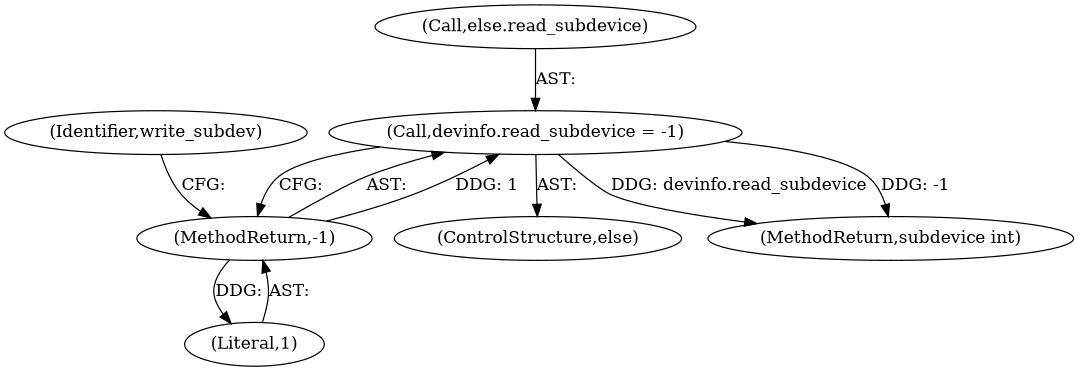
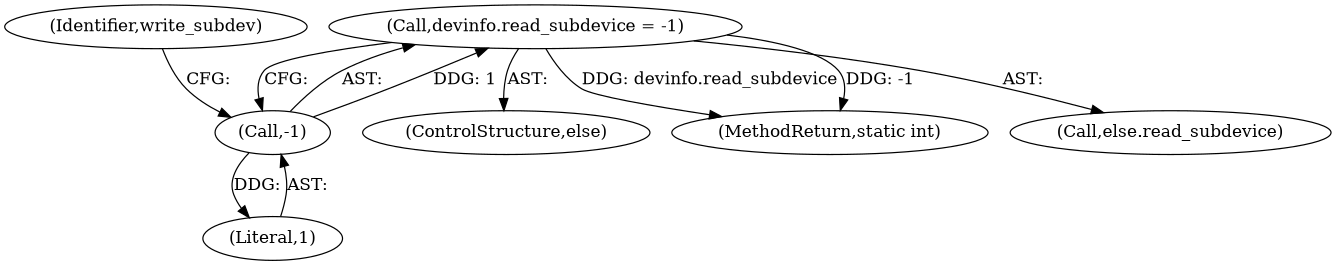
edge "(Call,else.read_subdevice)" -> "(Call,devinfo.read_subdevice = -1)": reversed
node "(MethodReturn,-1)": label "(MethodReturn,-1)" -> "(Call,-1)"
node "(MethodReturn,subdevice int)": label "(MethodReturn,subdevice int)" -> "(MethodReturn,static int)"
